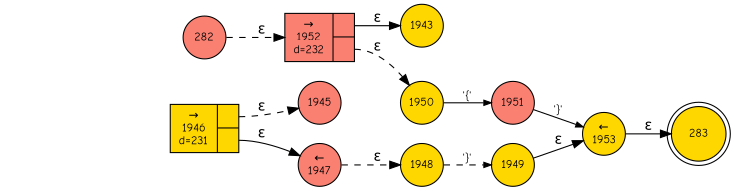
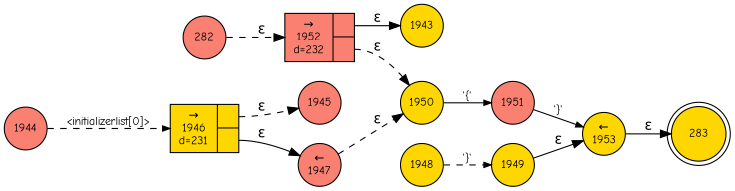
node "1944": added
edge "← 1947" -> "1948": now "← 1947" -> "1950"
